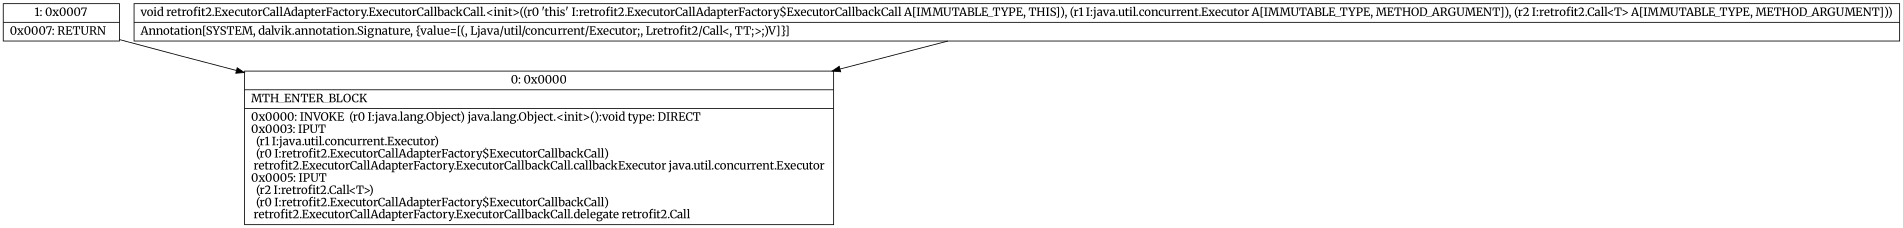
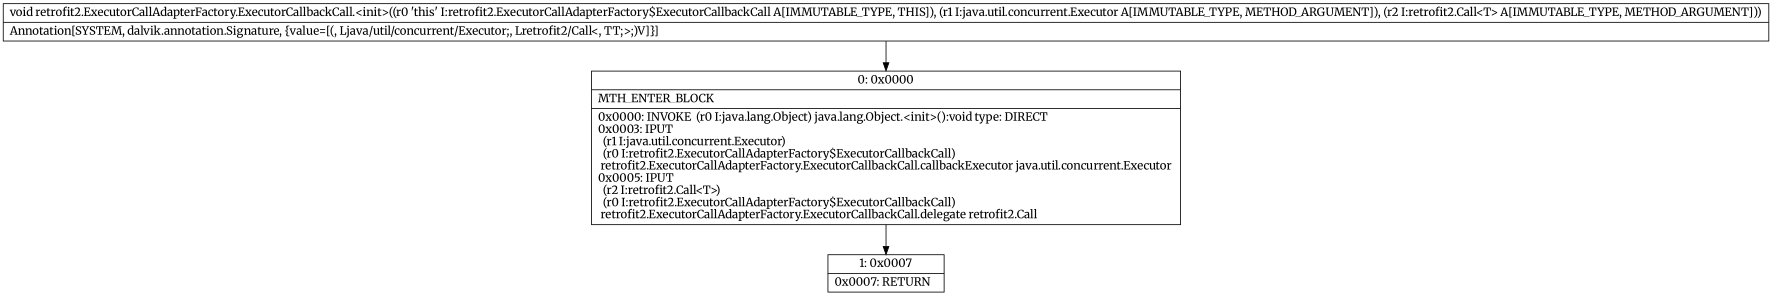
edge "1: 0x0007" -> "0: 0x0000": reversed
